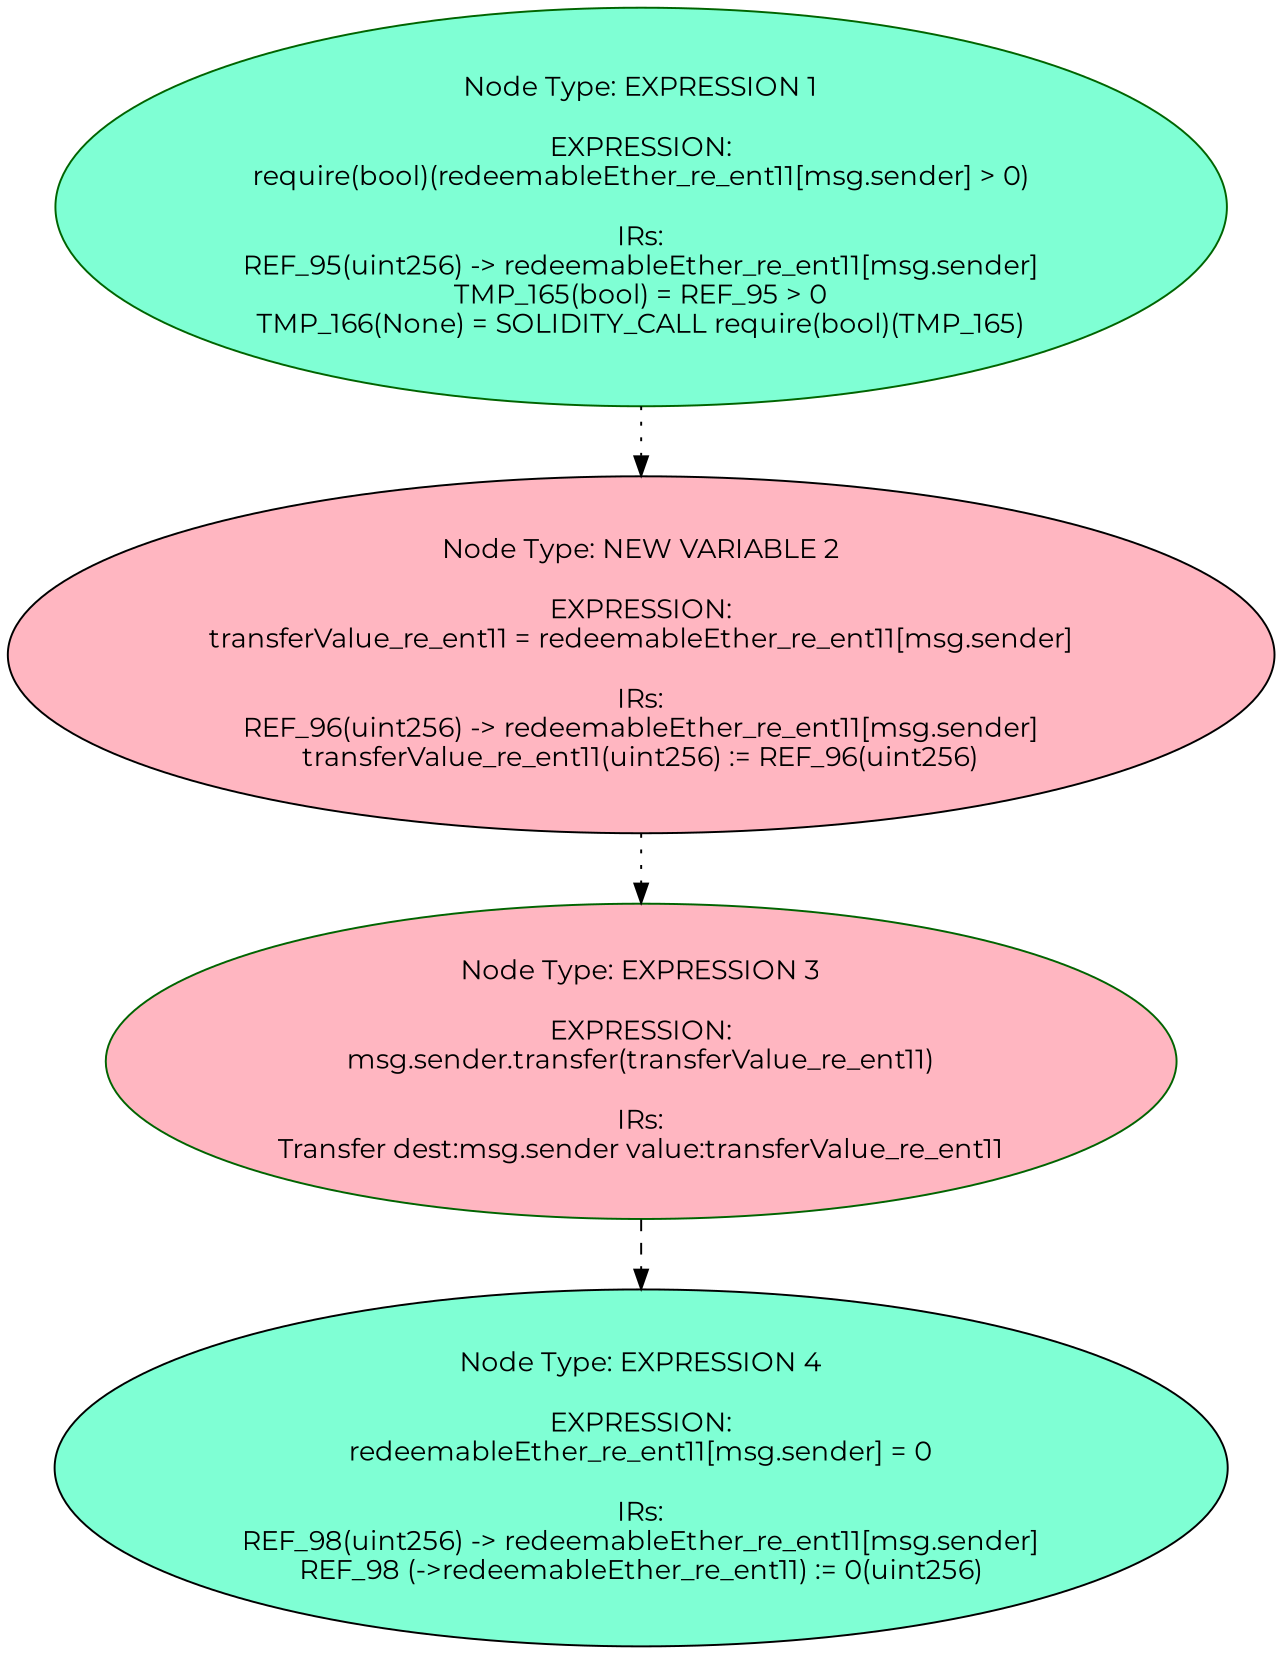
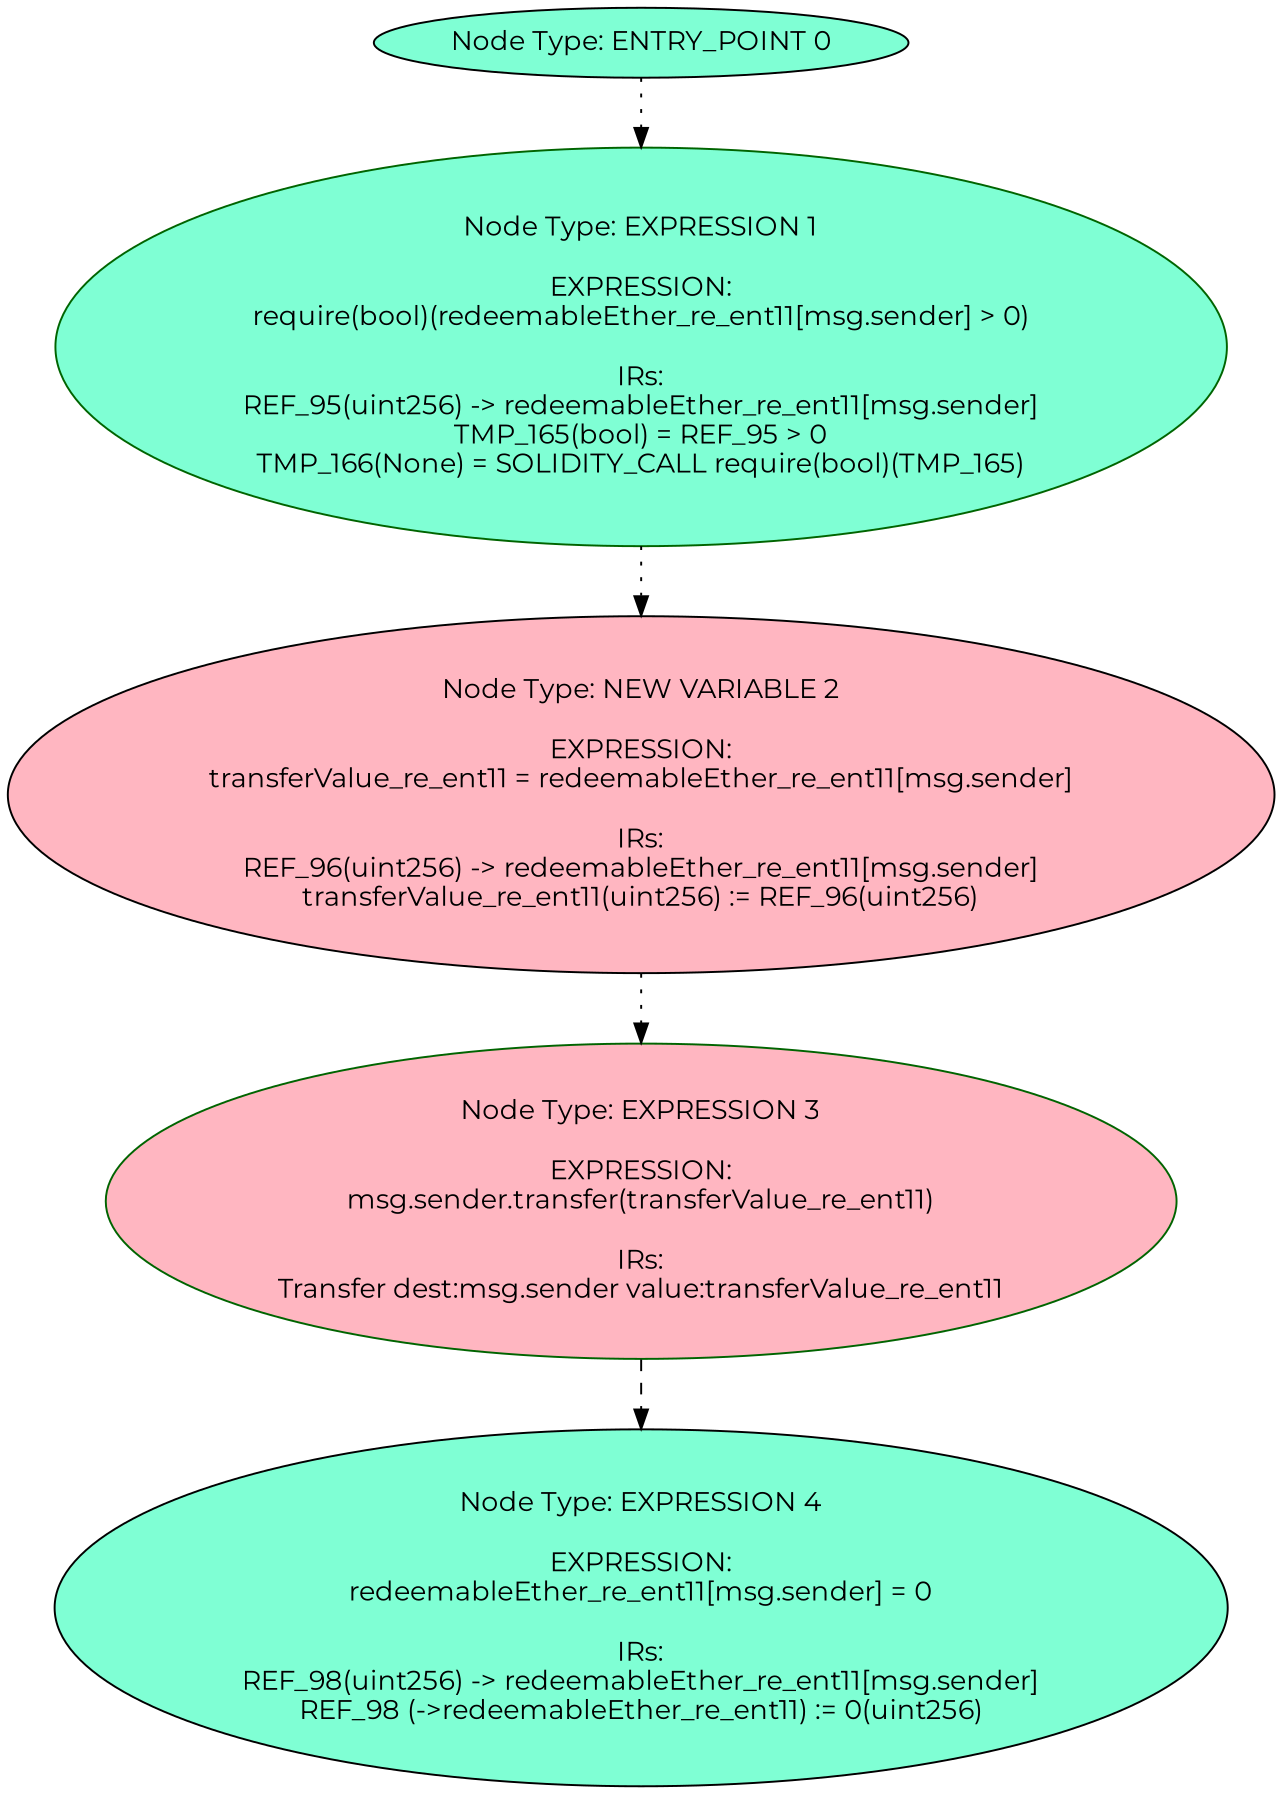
node "Node Type: ENTRY_POINT 0": added
